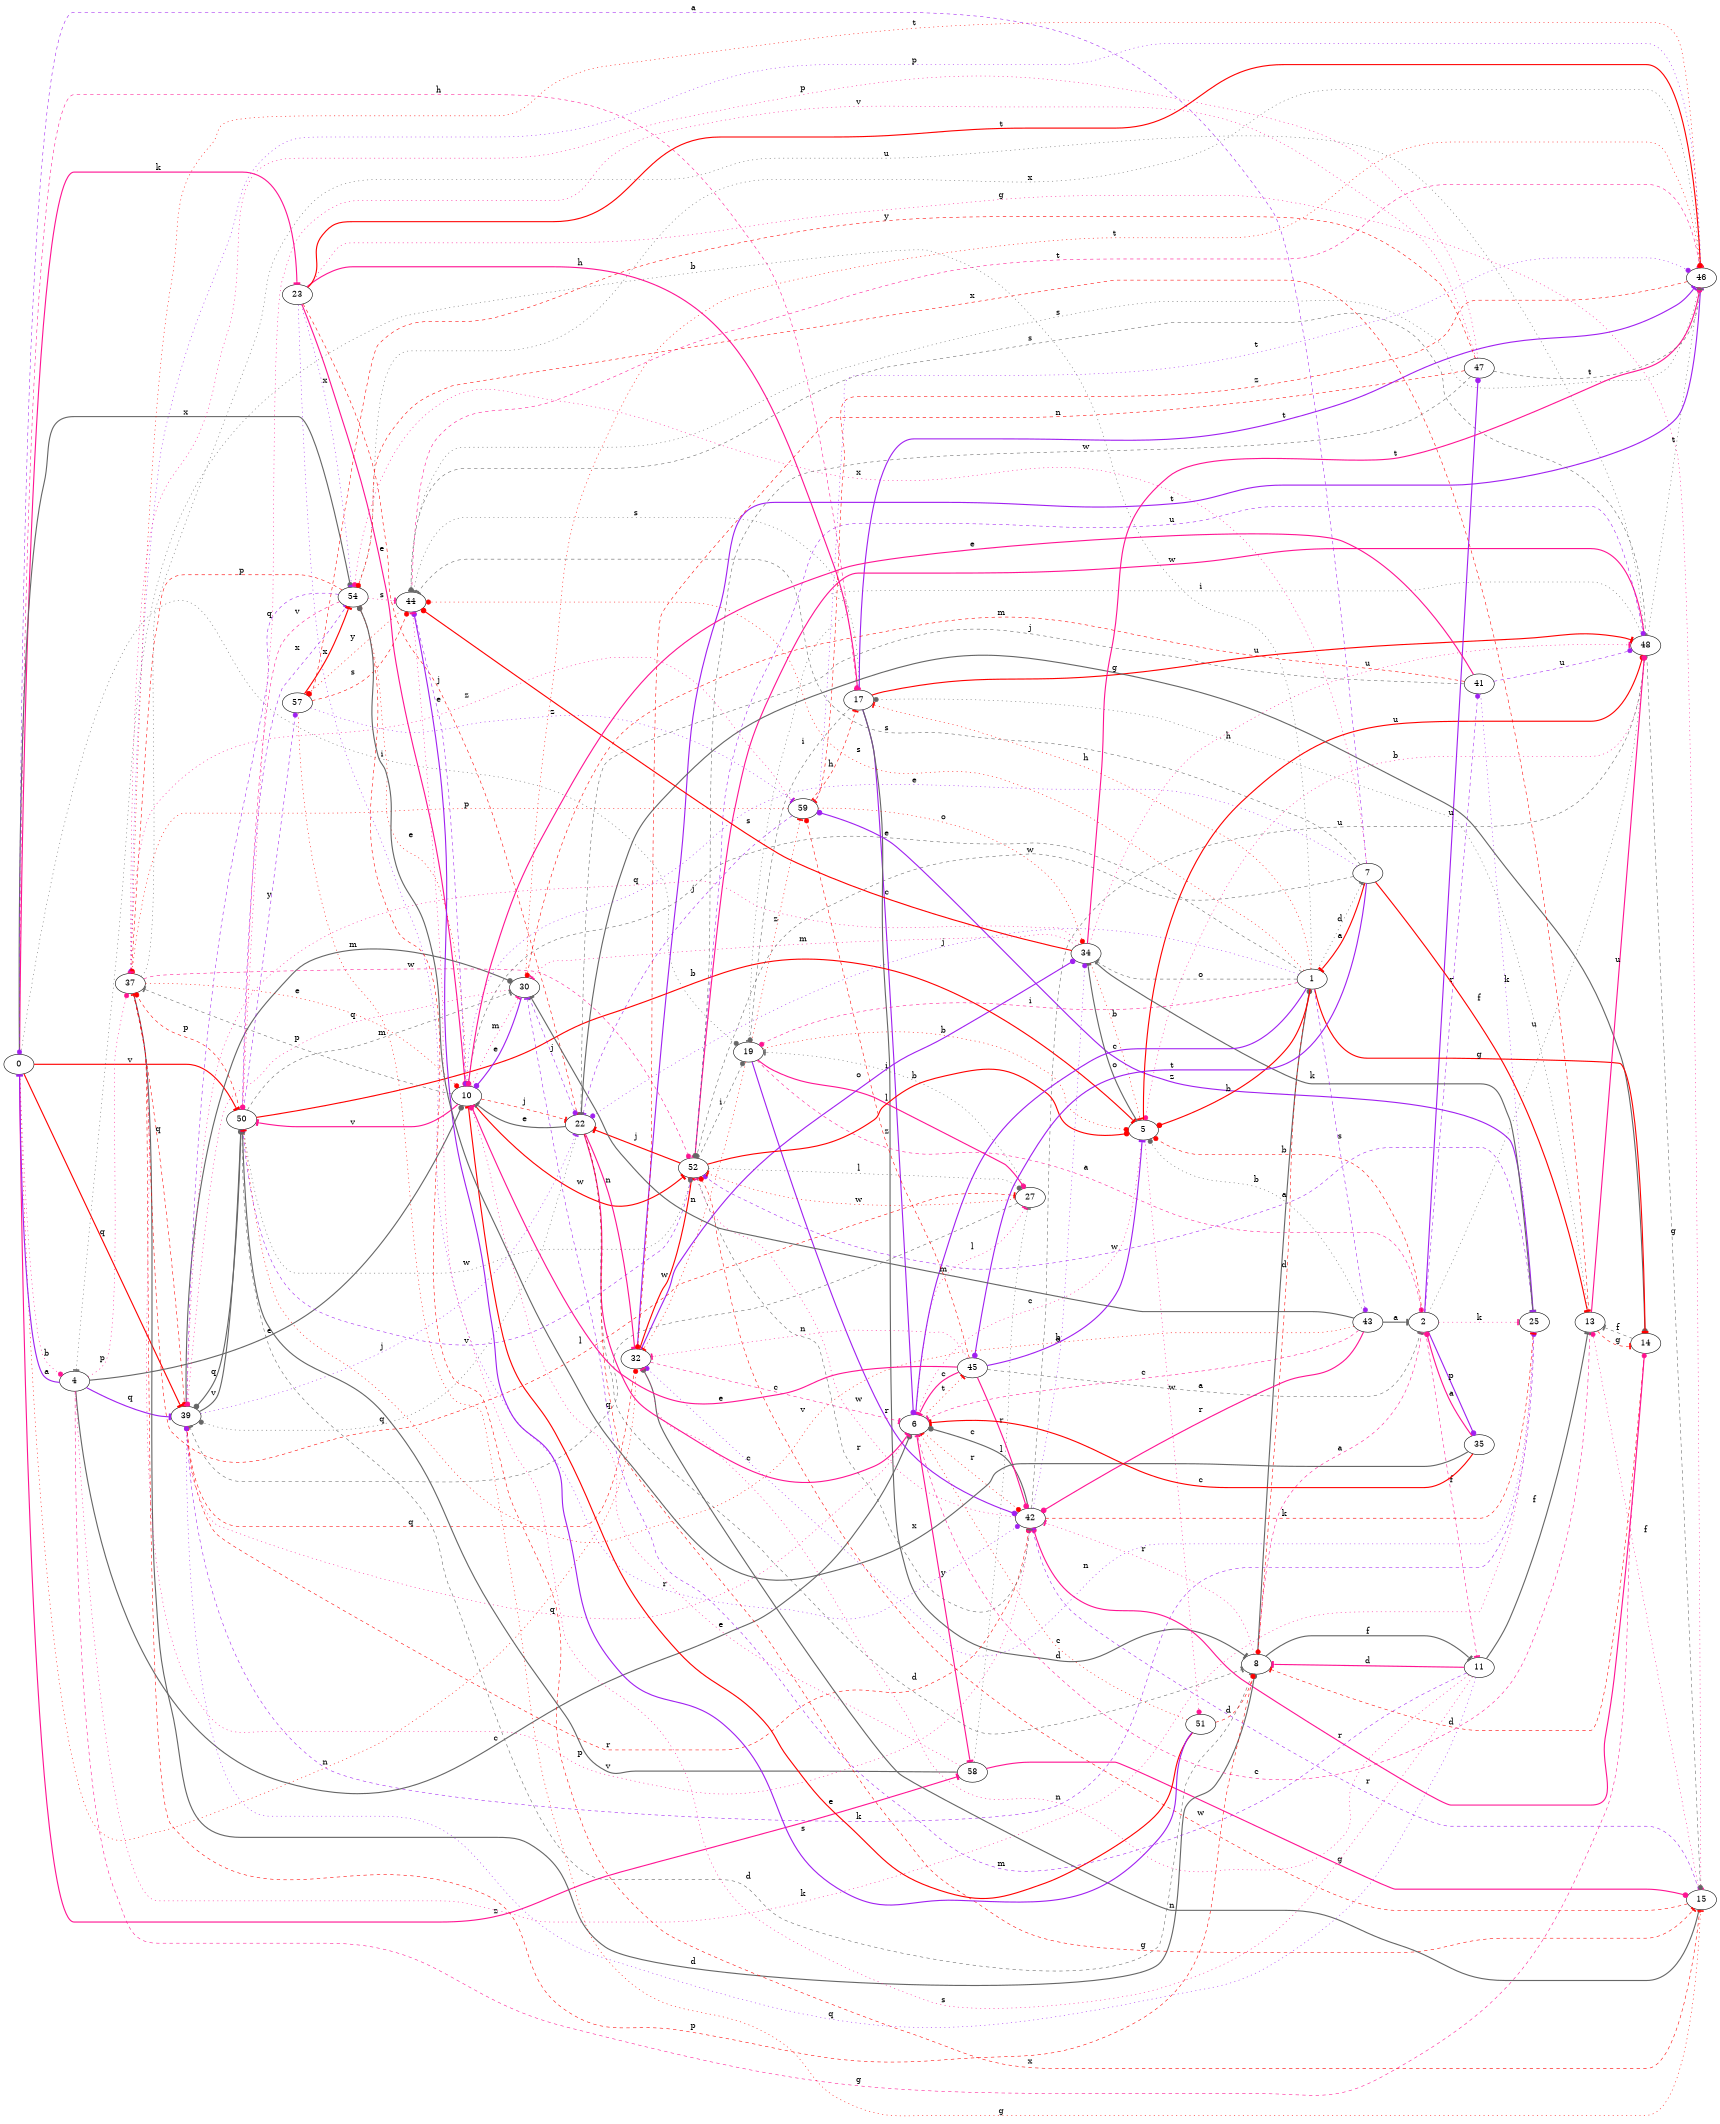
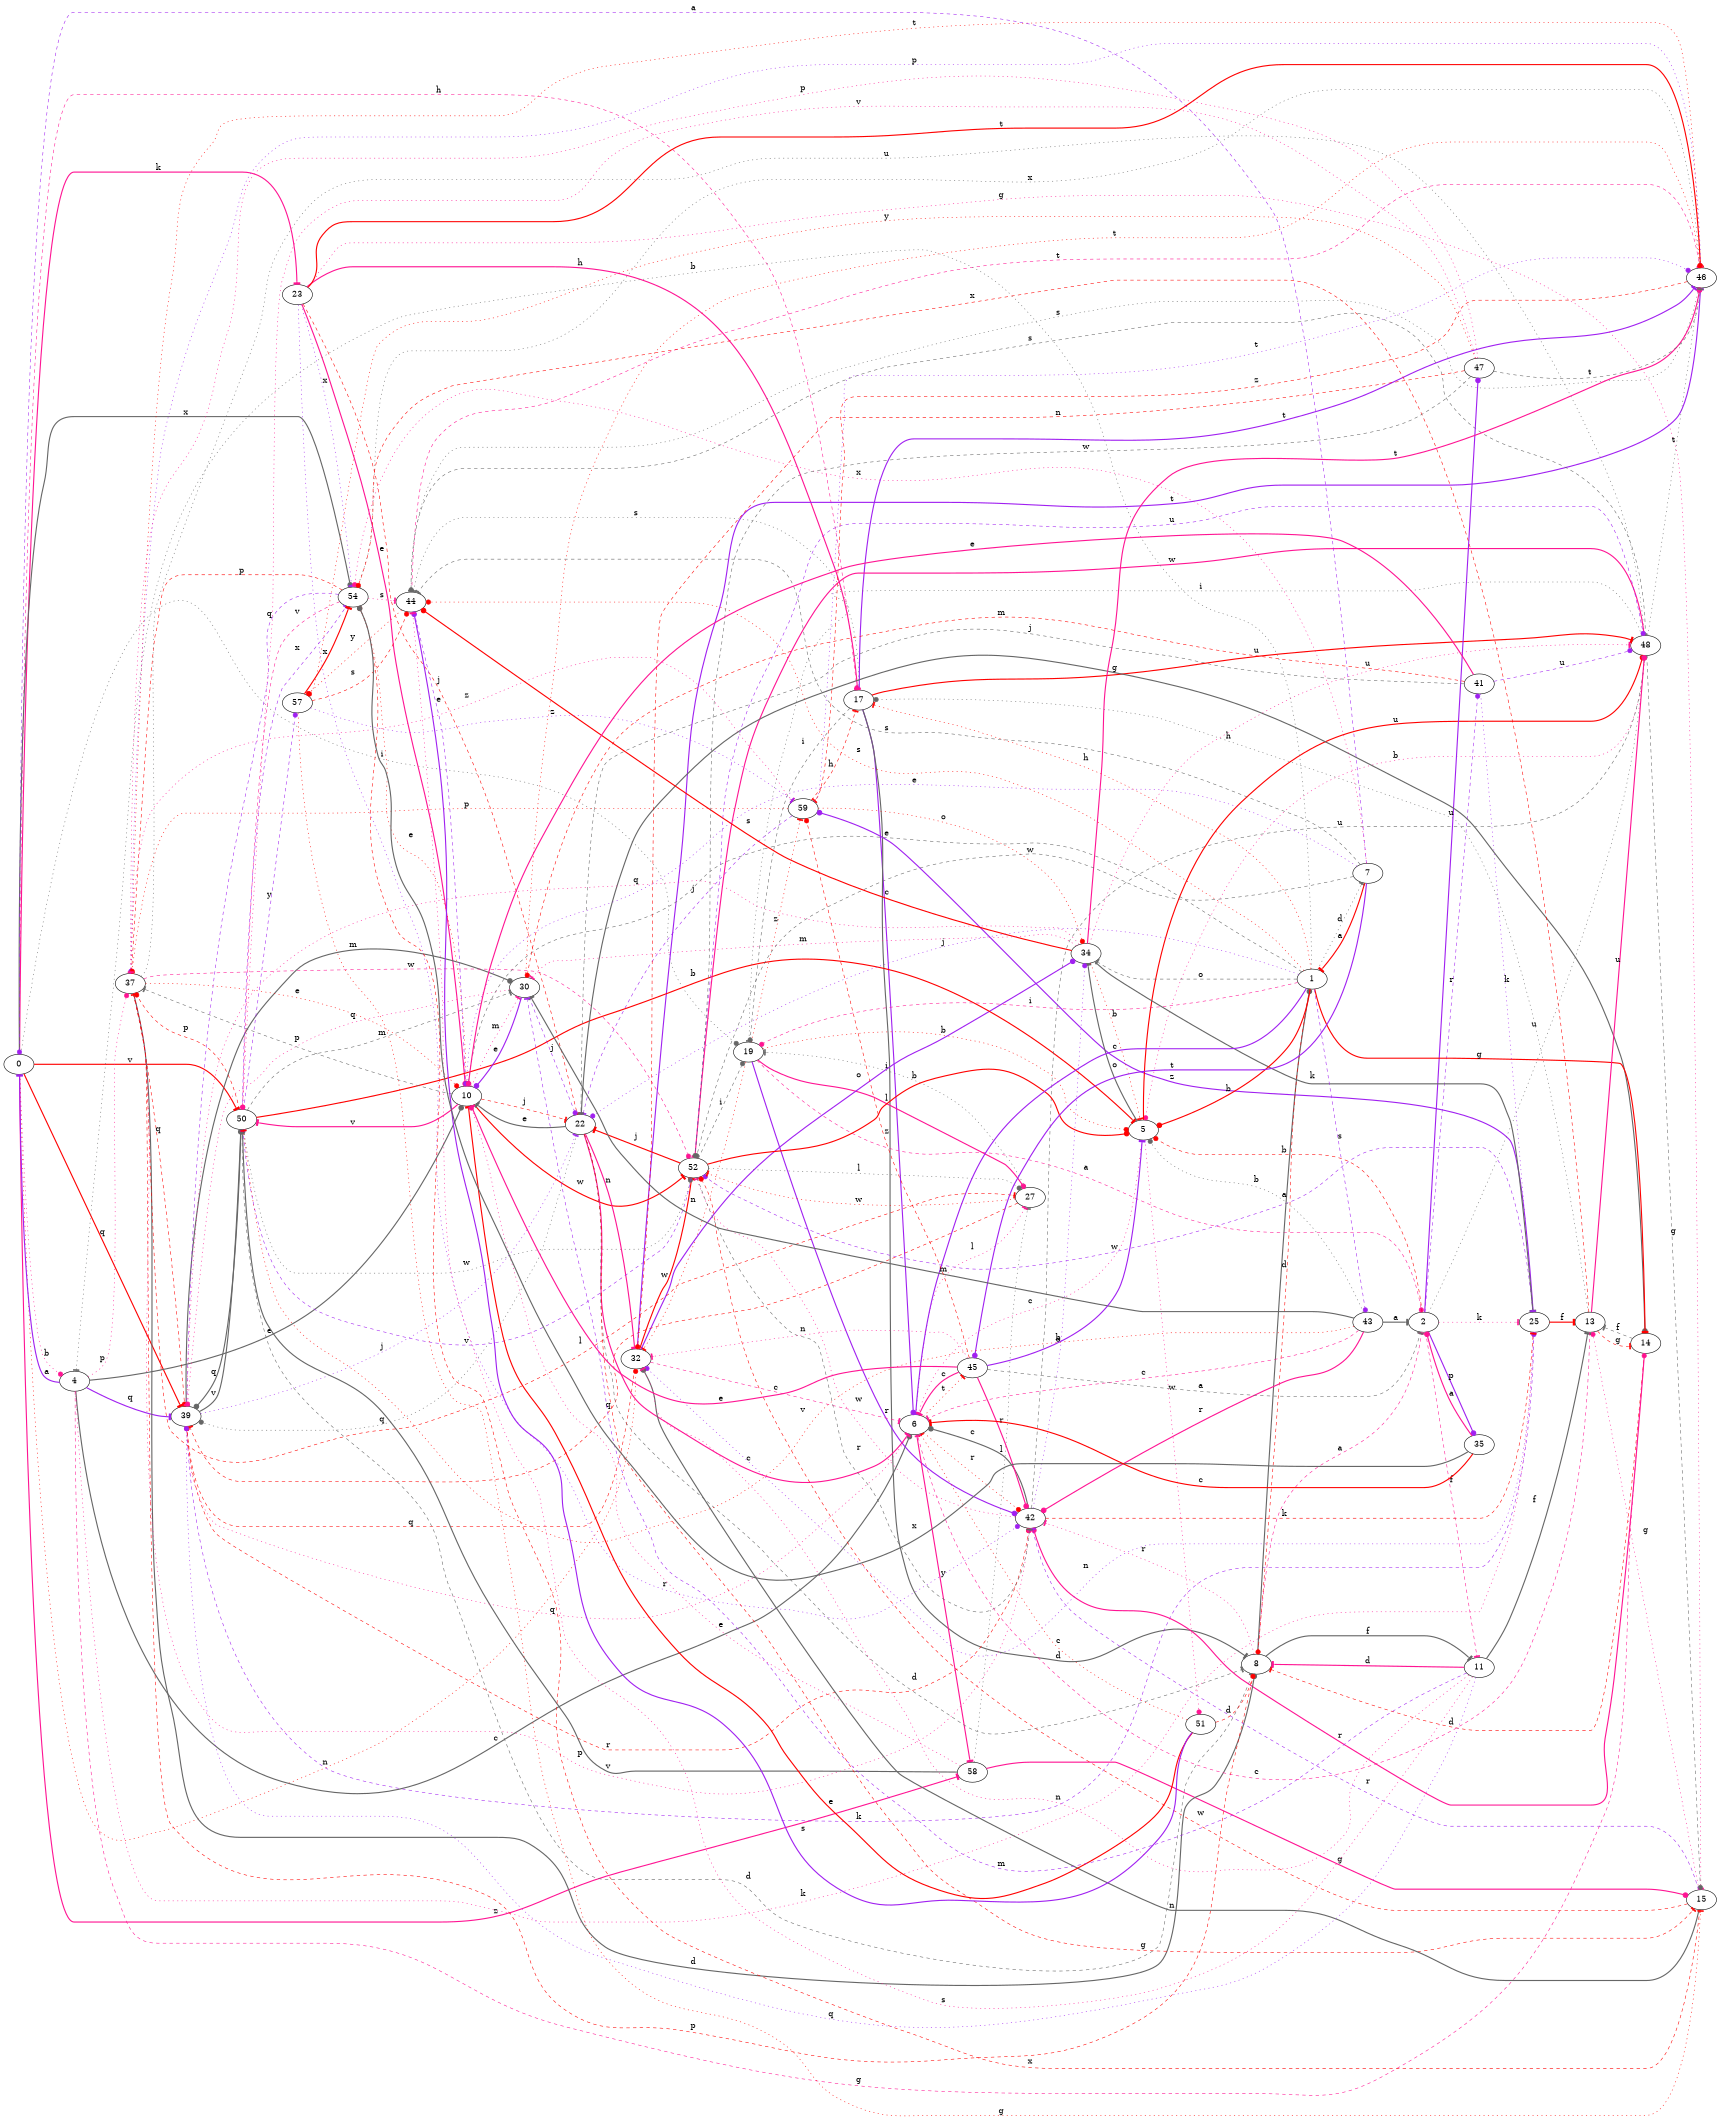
edge "47" -> "57": style dashed -> dotted
edge "7" -> "13": now "25" -> "13"
edge "27" -> "39": color gray40 -> red
edge "15" -> "13": label "f" -> "g"
